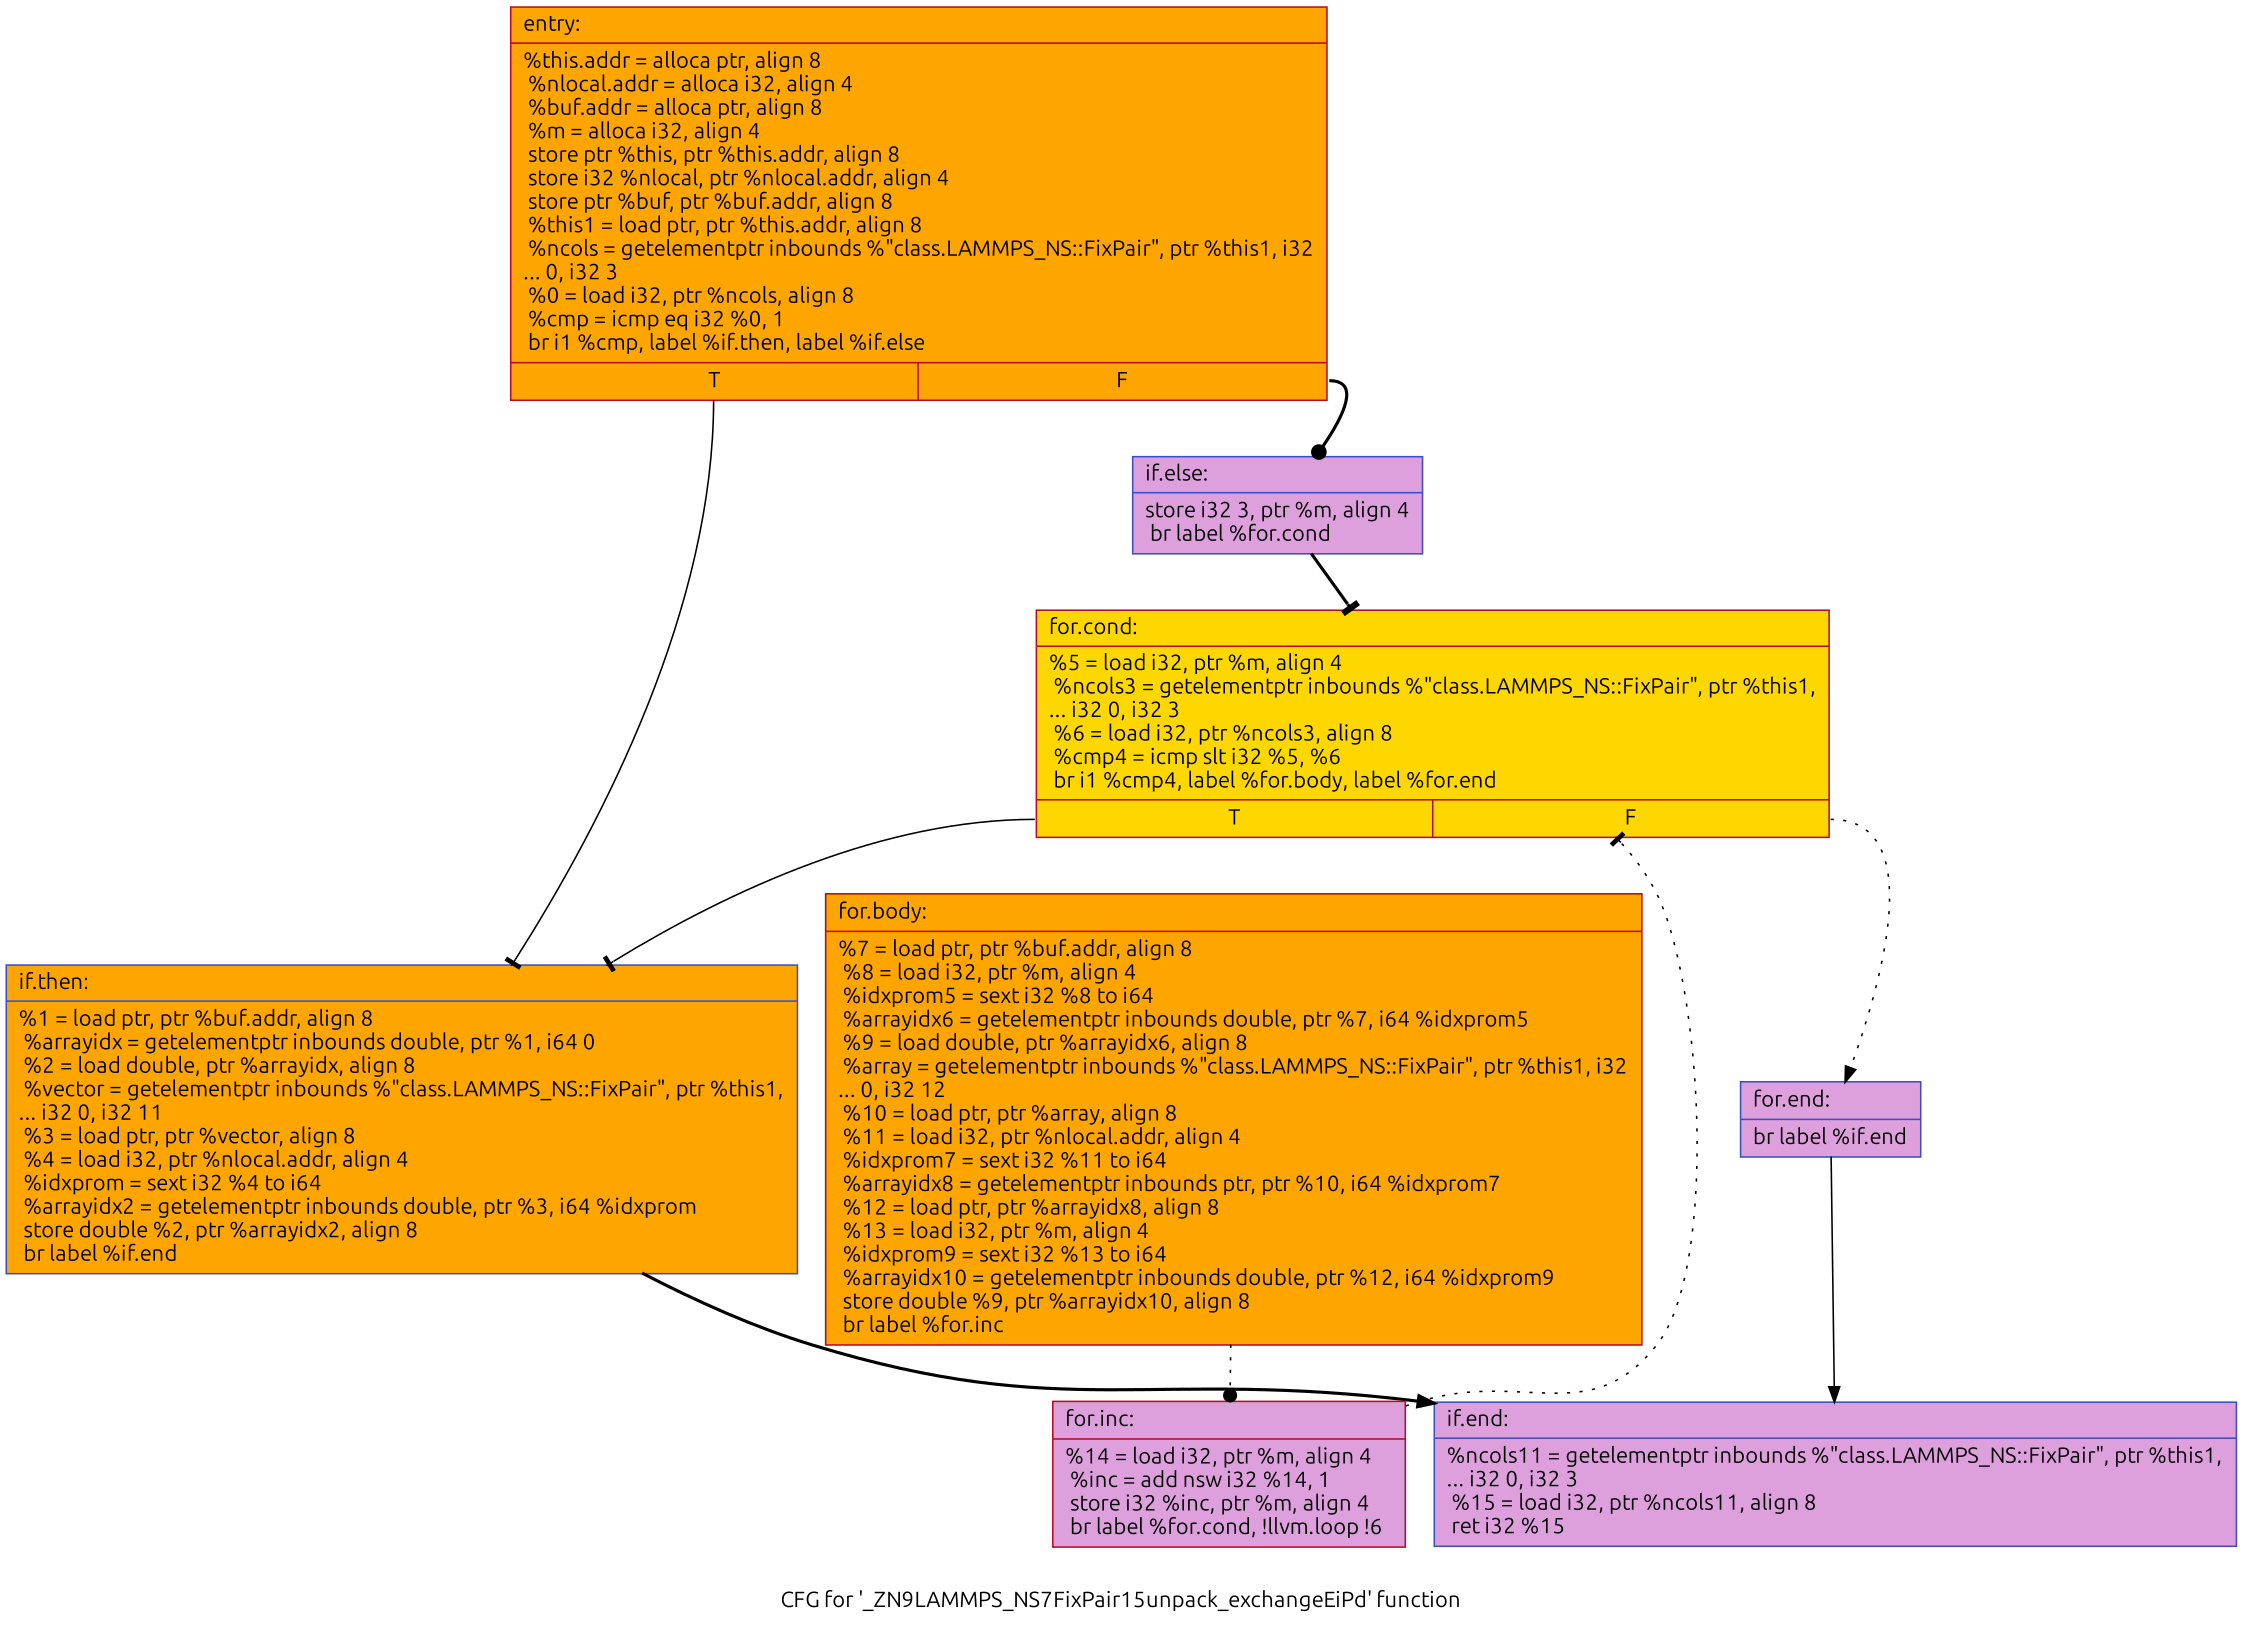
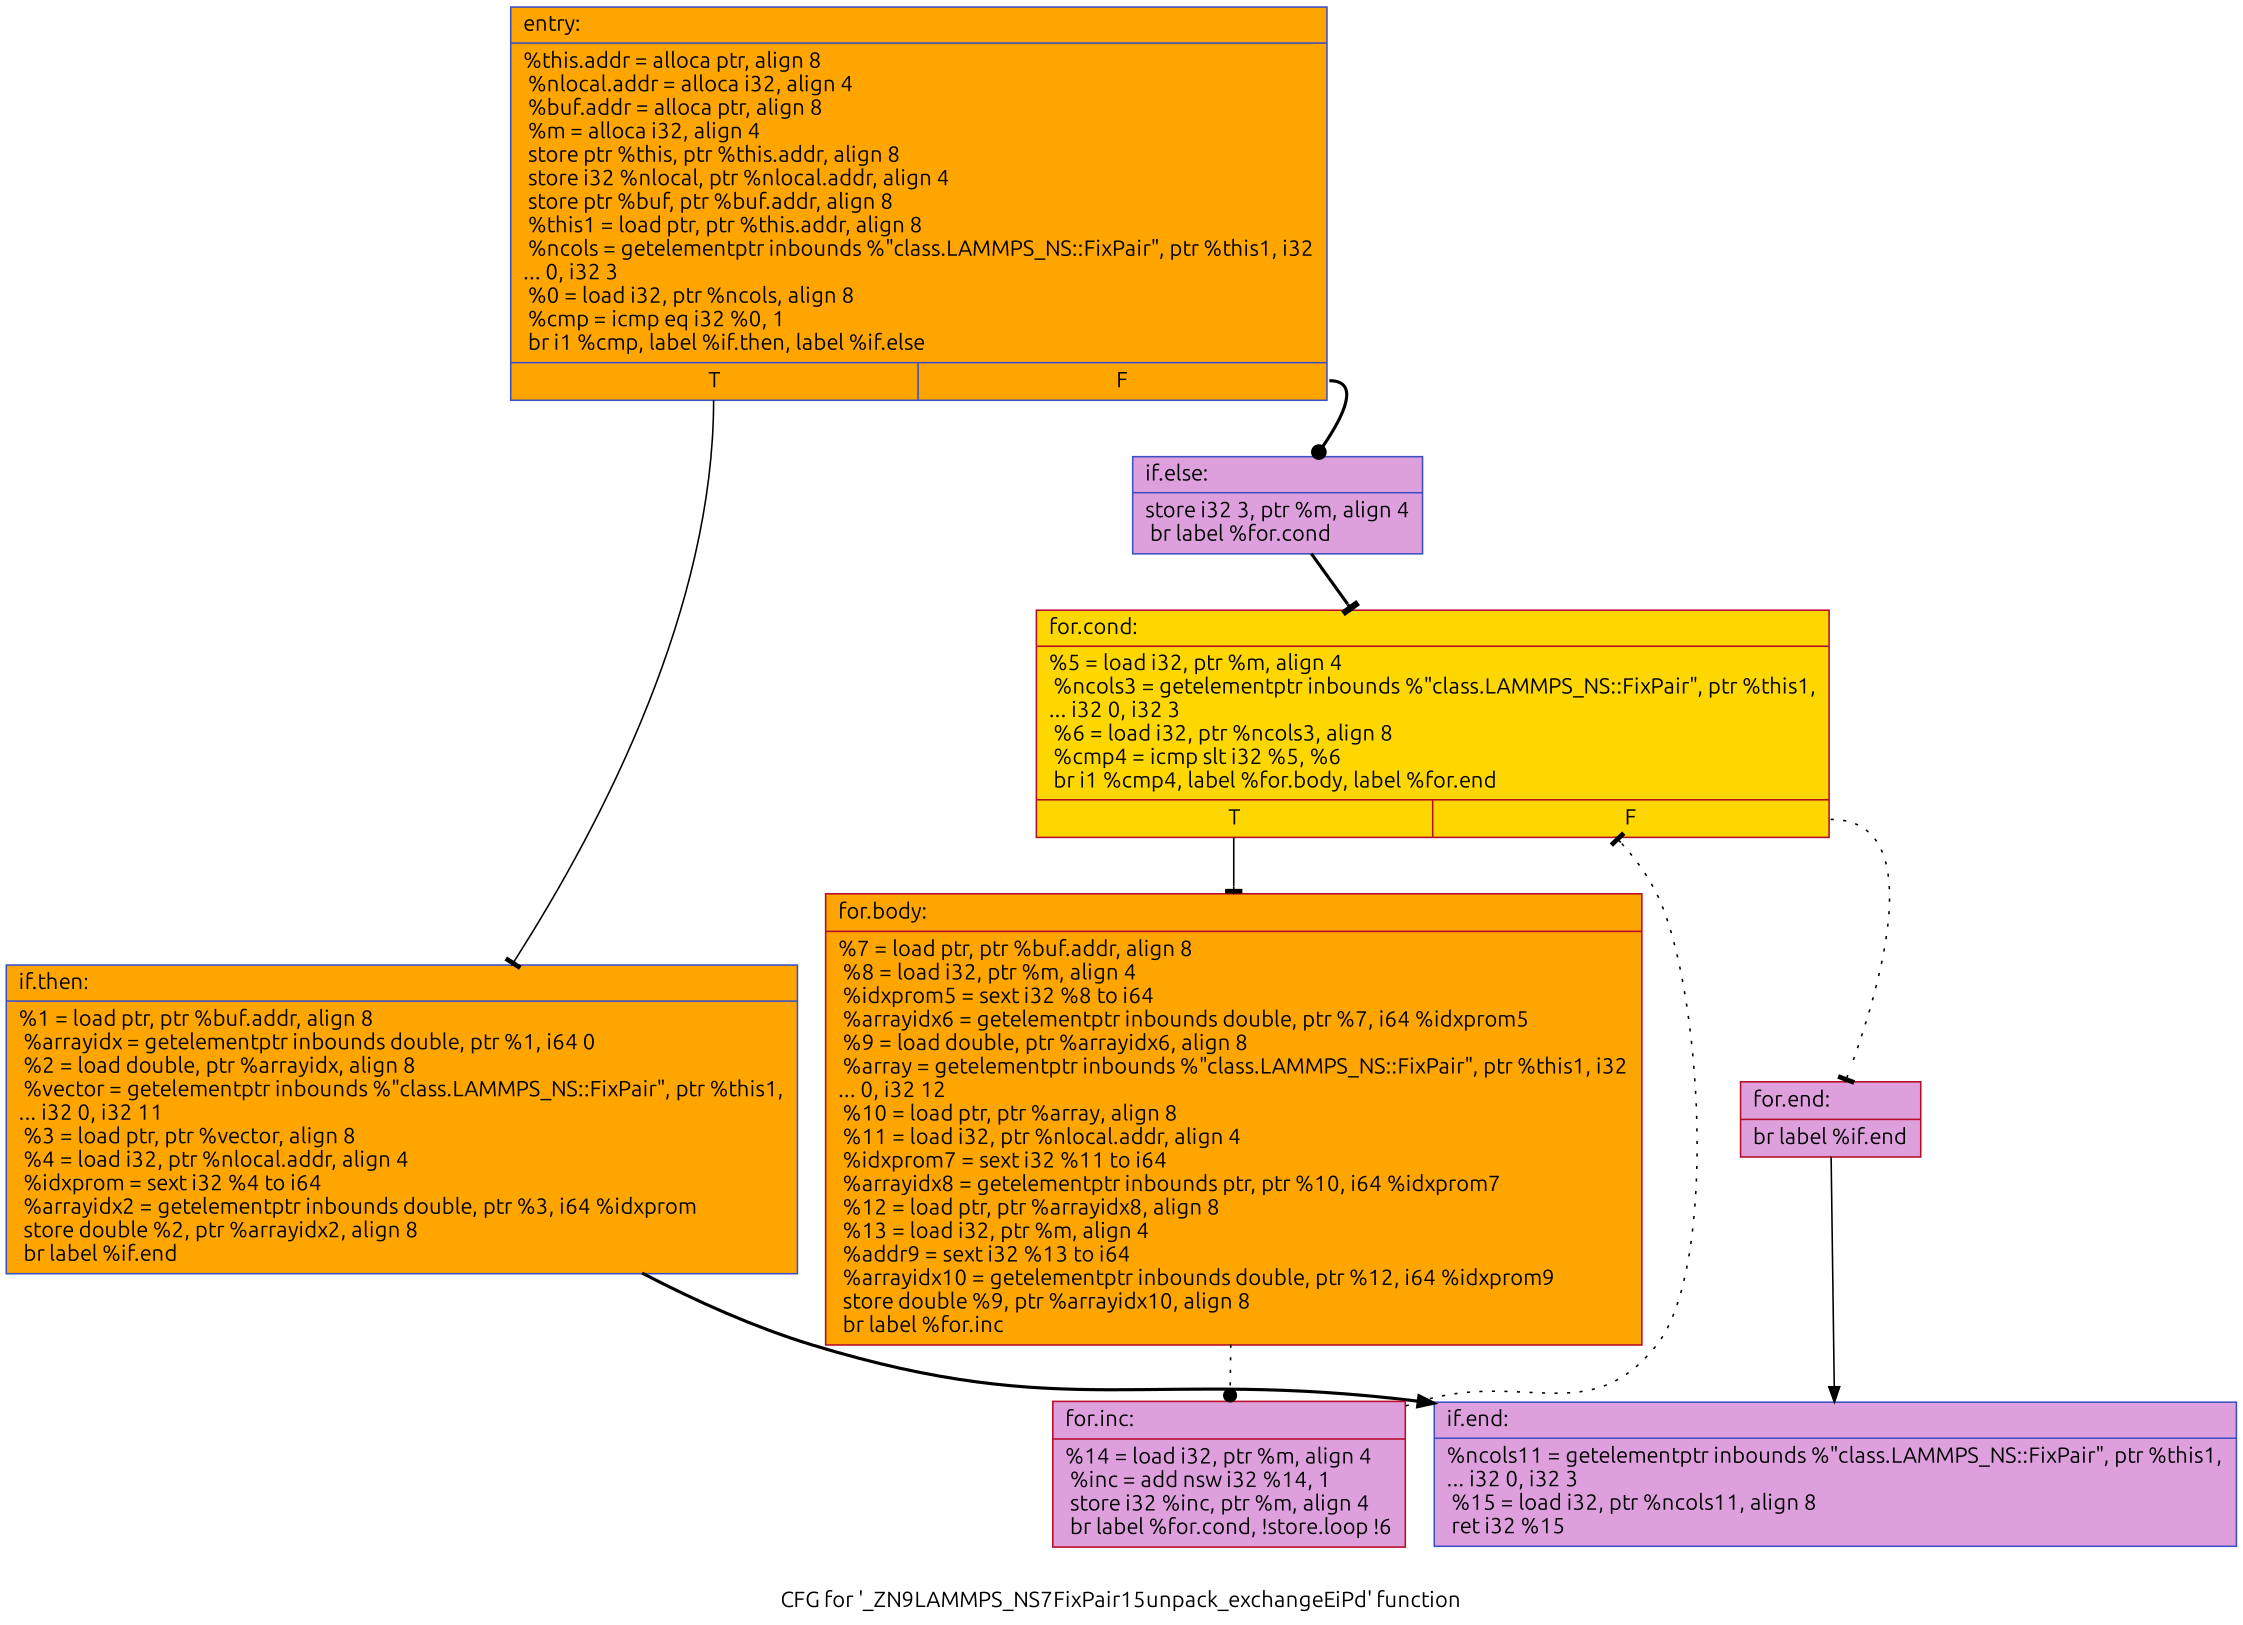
node "entry:": color #b70d28ff -> #3d50c3ff
edge "for.cond:" -> "if.then:": now "for.cond:" -> "for.body:"
edge "for.cond:" -> "for.end:": arrowhead normal -> tee
node "for.end:": color #3d50c3ff -> #b70d28ff
node "for.body:": text "%idxprom9 = sext i32 %13 to i64" -> "%addr9 = sext i32 %13 to i64"
node "for.inc:": text "br label %for.cond, !llvm.loop !6" -> "br label %for.cond, !store.loop !6"
